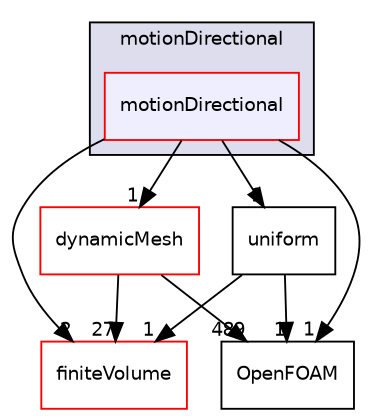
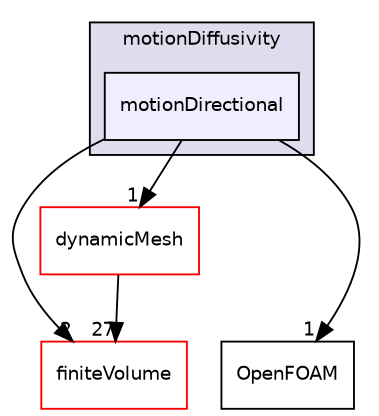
cluster "motionDirectional": label "motionDirectional" -> "motionDiffusivity"
node "motionDirectional": color red -> black
node "uniform": removed
edge "dynamicMesh" -> "OpenFOAM": removed
